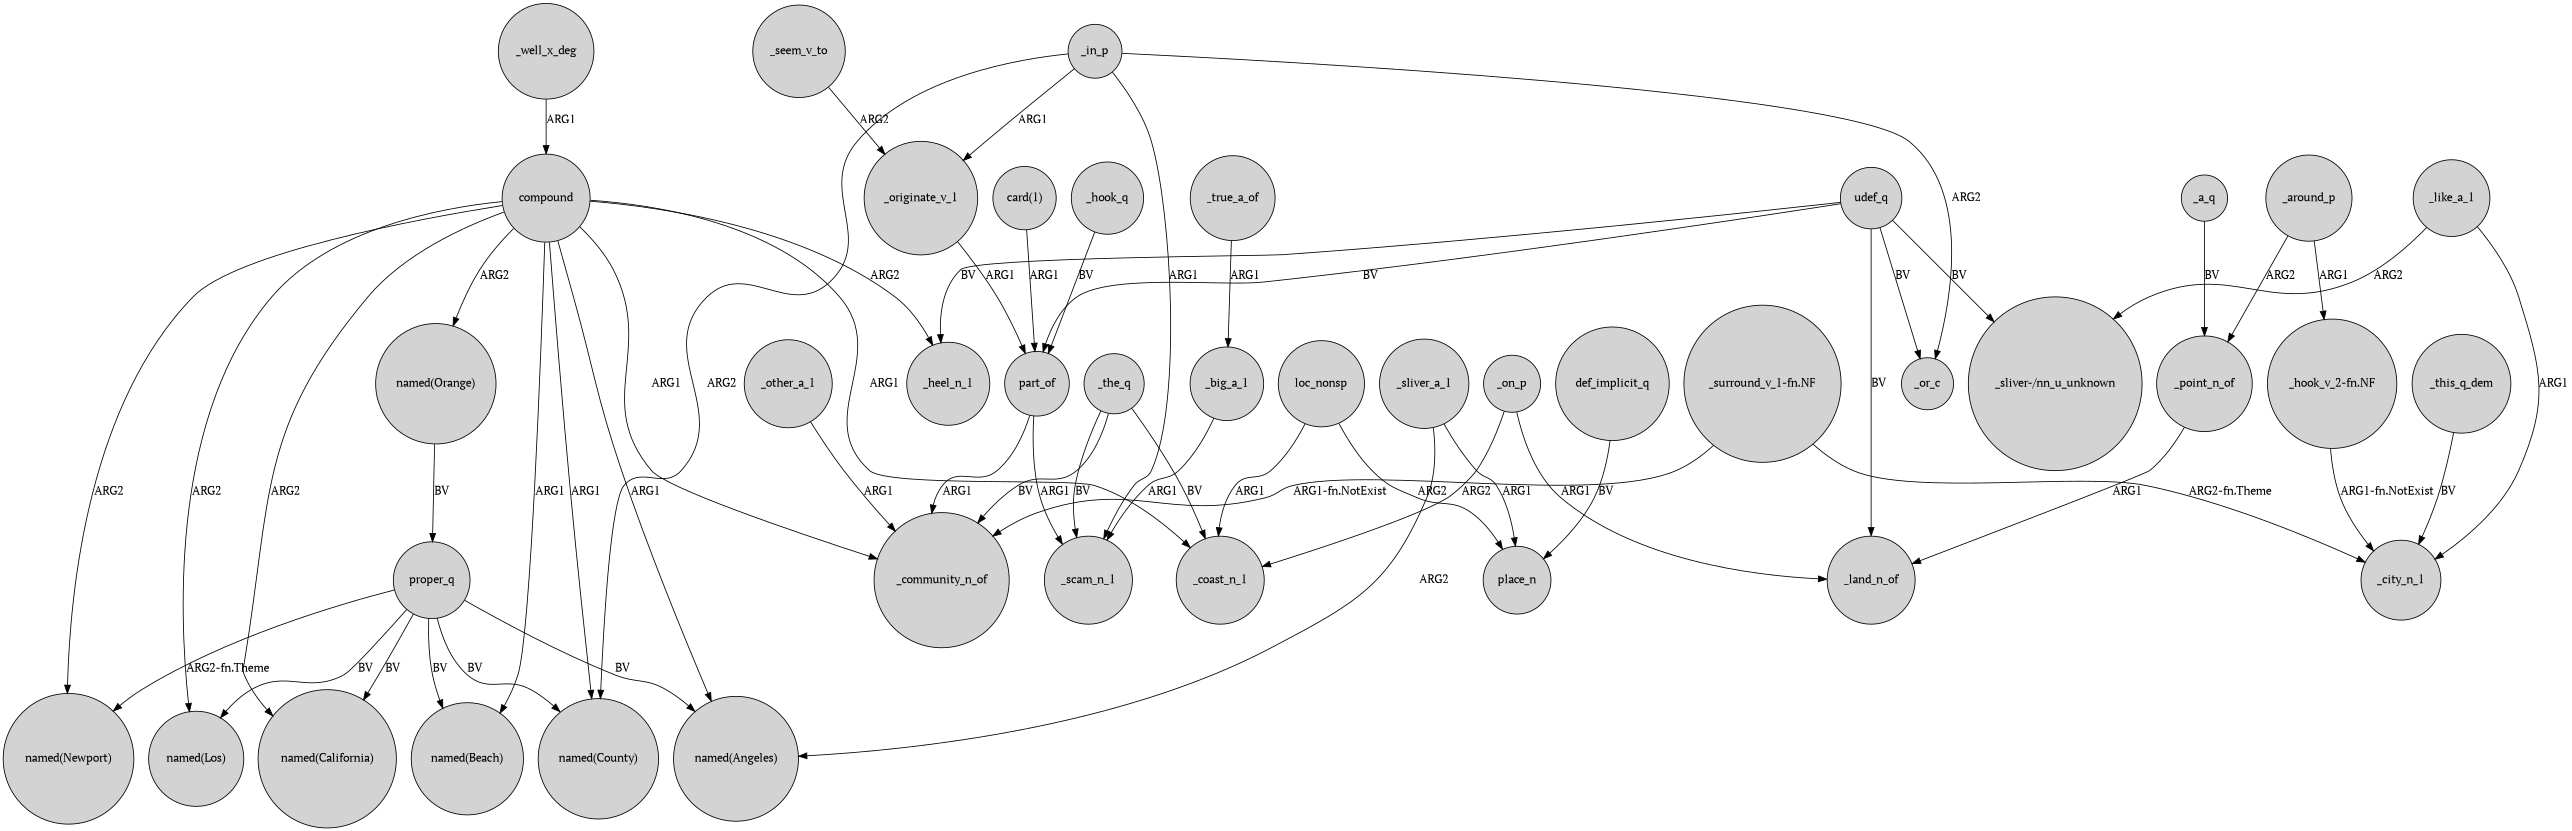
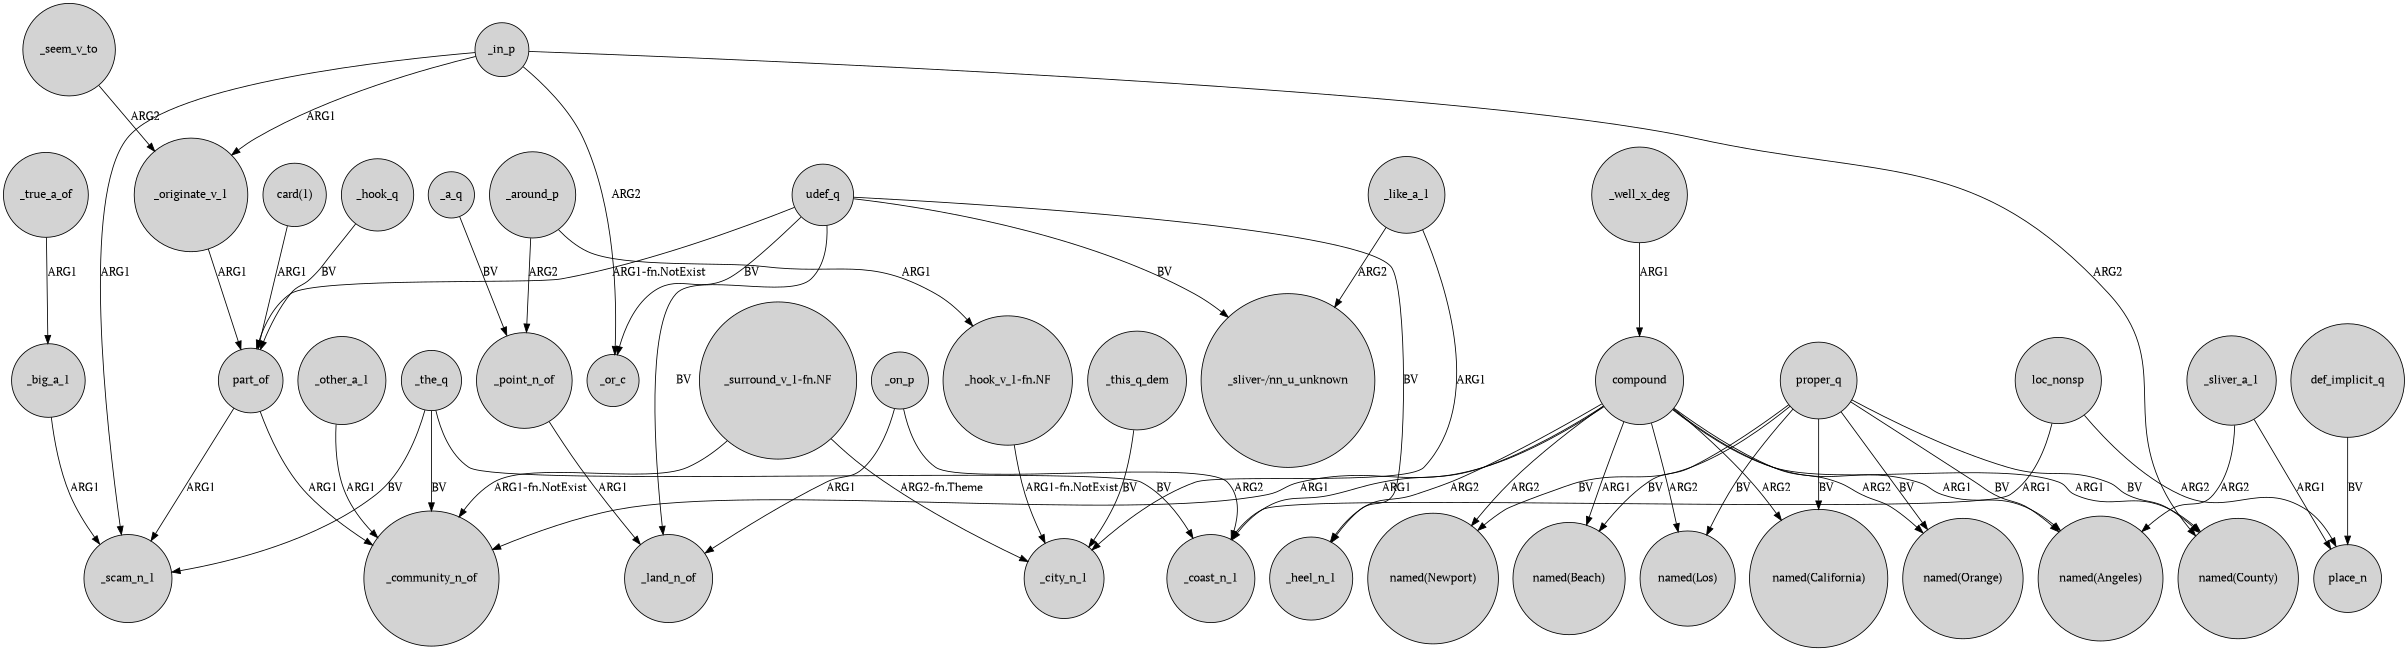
edge "udef_q" -> "part_of": label "BV" -> "ARG1-fn.NotExist"
node "_hook_v_2-fn.NF": label "_hook_v_2-fn.NF" -> "_hook_v_1-fn.NF"
edge "named(Orange)" -> "proper_q": reversed
edge "proper_q" -> "named(Newport)": label "ARG2-fn.Theme" -> "BV"
